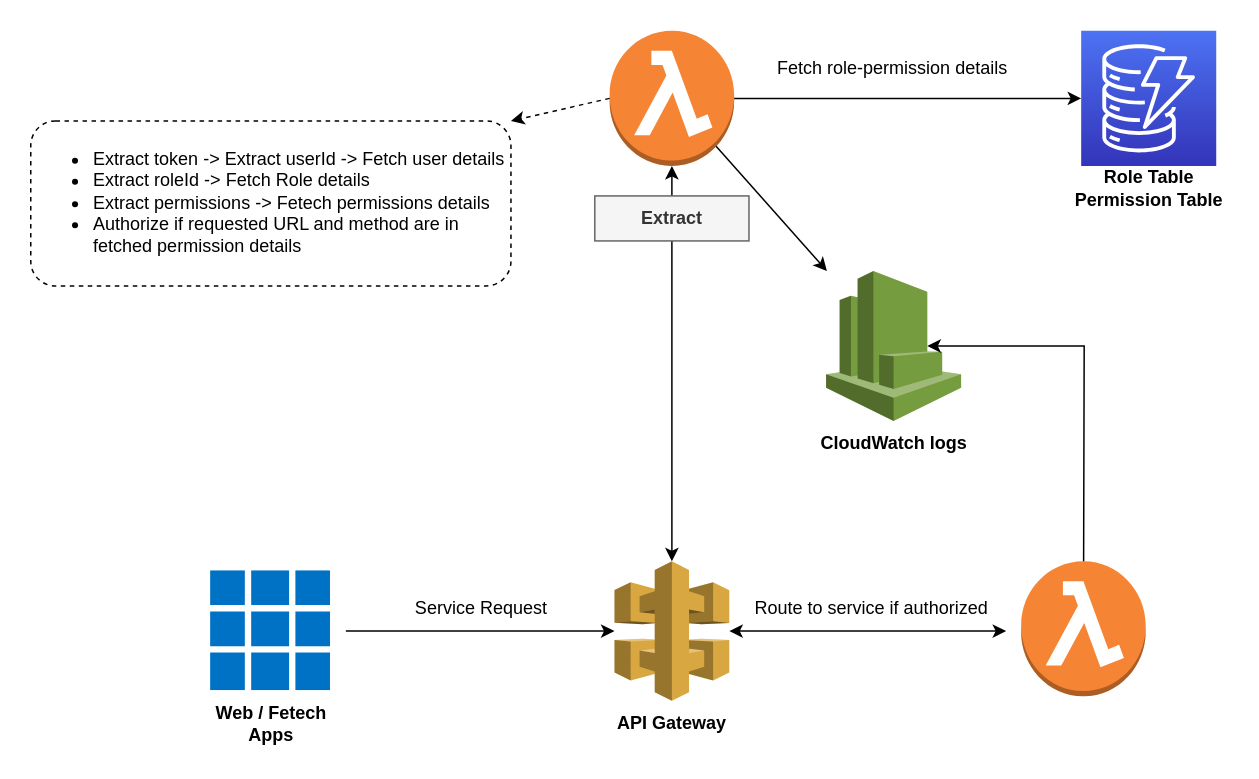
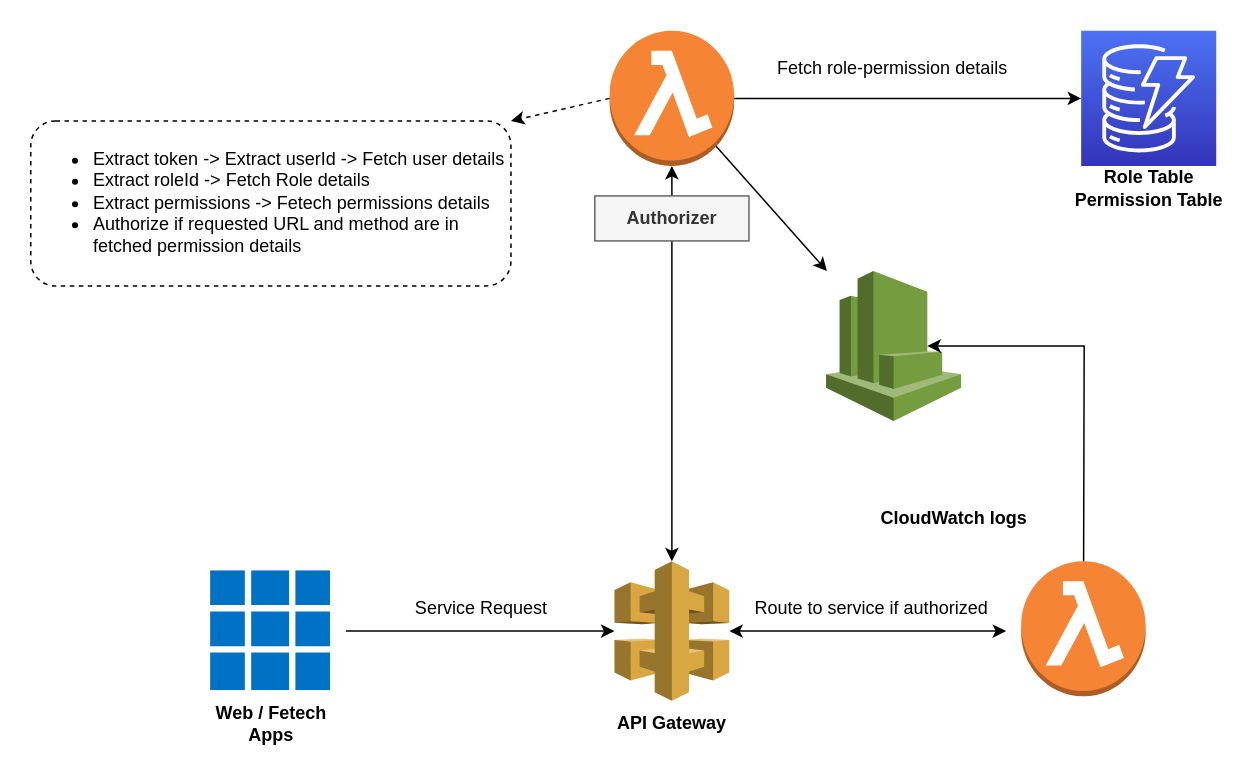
node "Extract": label "Extract" -> "Authorizer"
node "CloudWatch logs": moved (893, 443) -> (953, 518)
